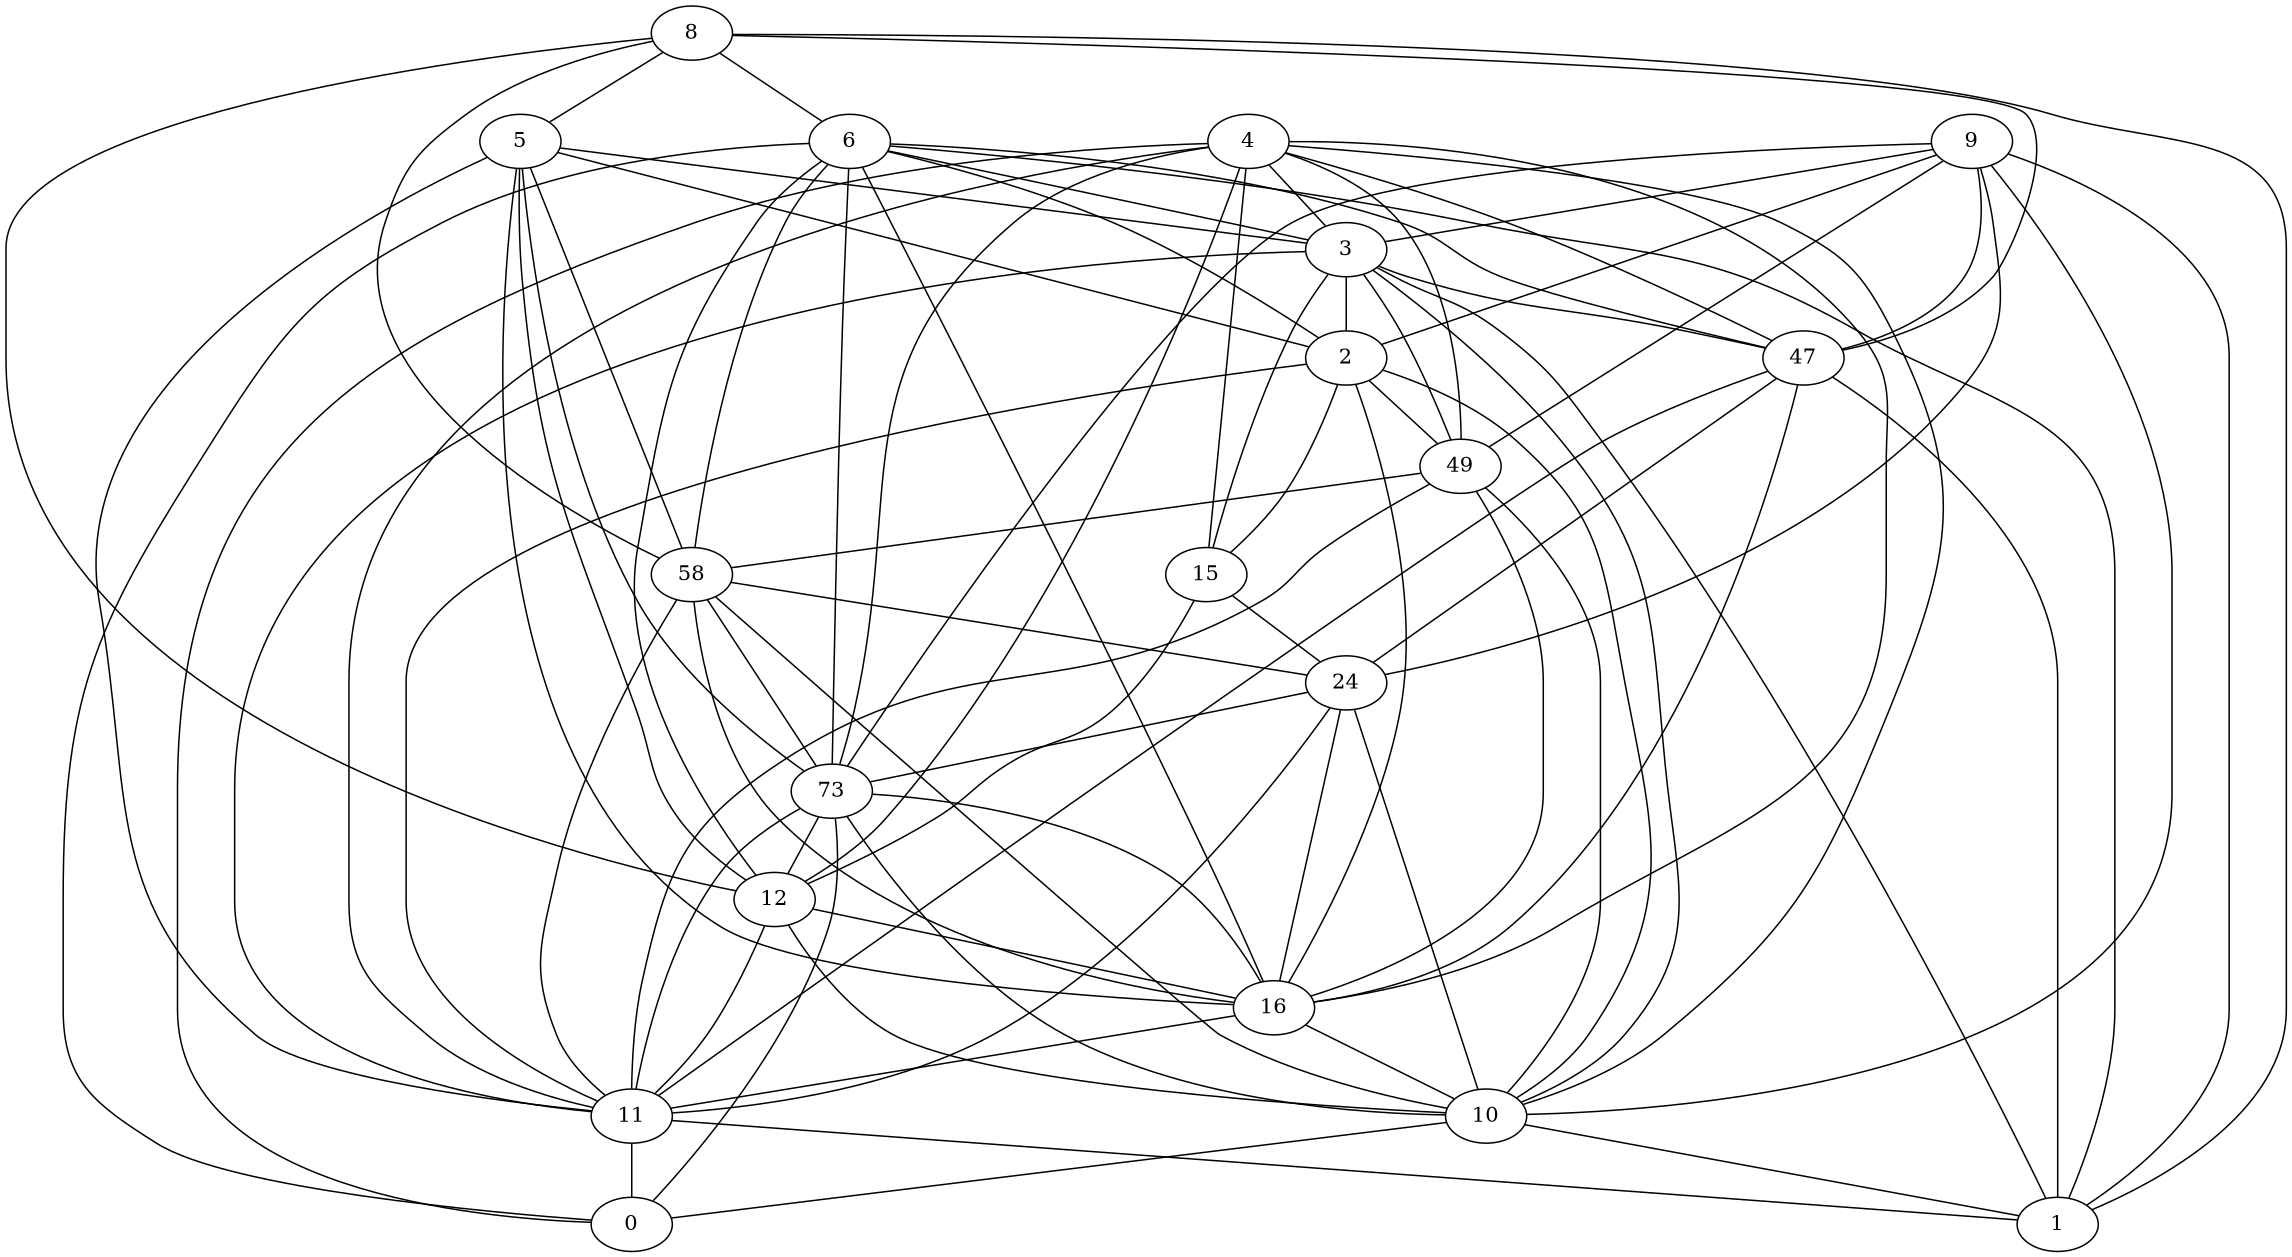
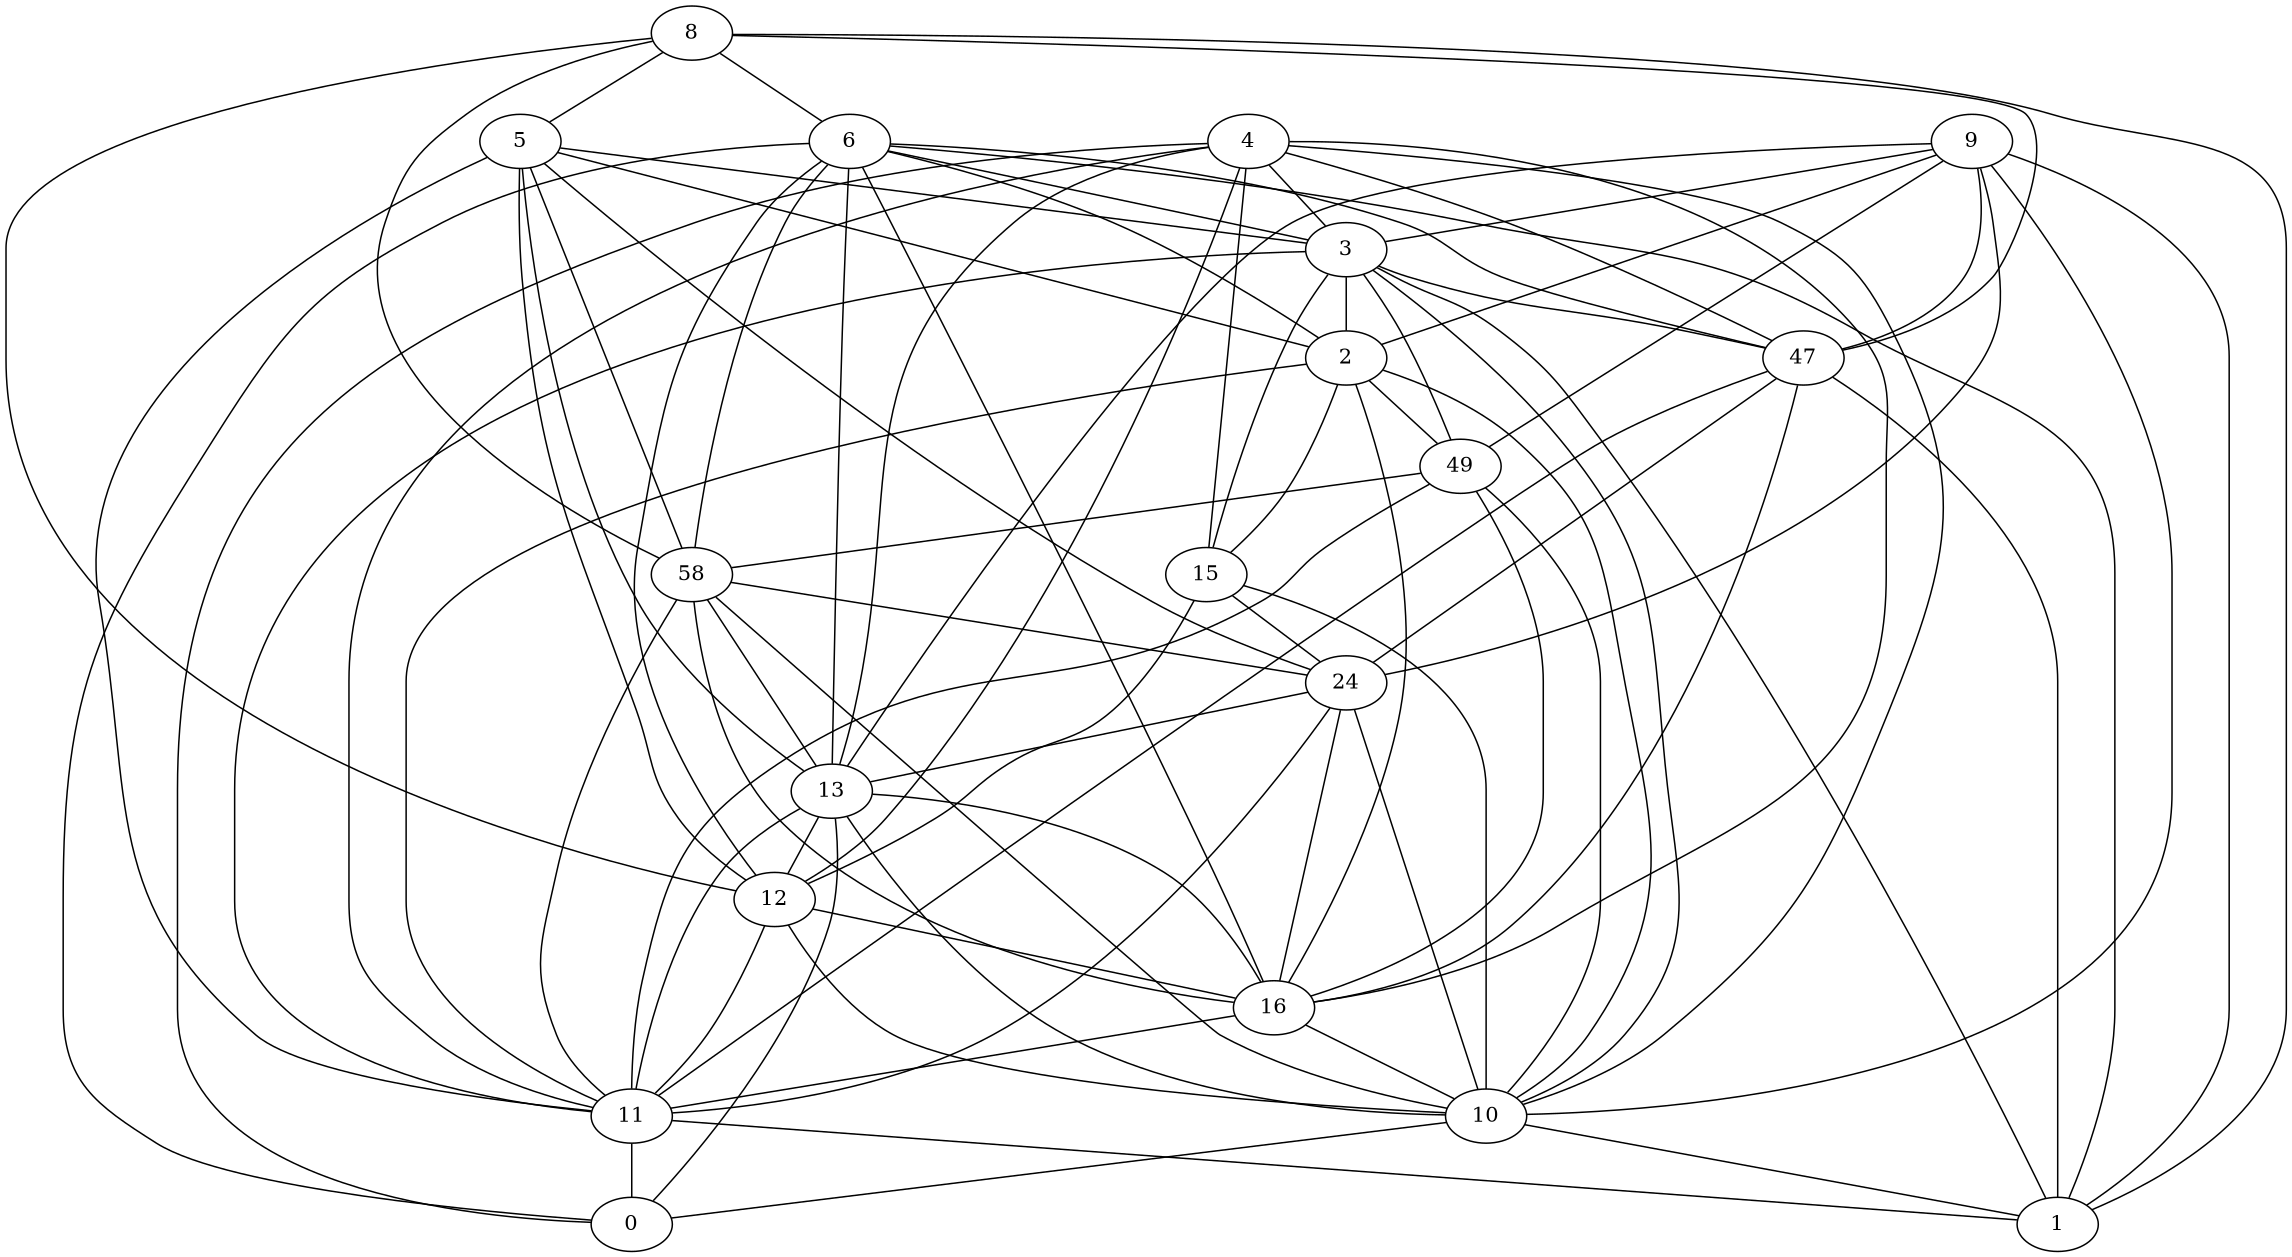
edge "4" -- "49": removed
edge "15" -- "10": added
node "73": label "73" -> "13"
edge "5" -- "16": now "5" -- "24"
